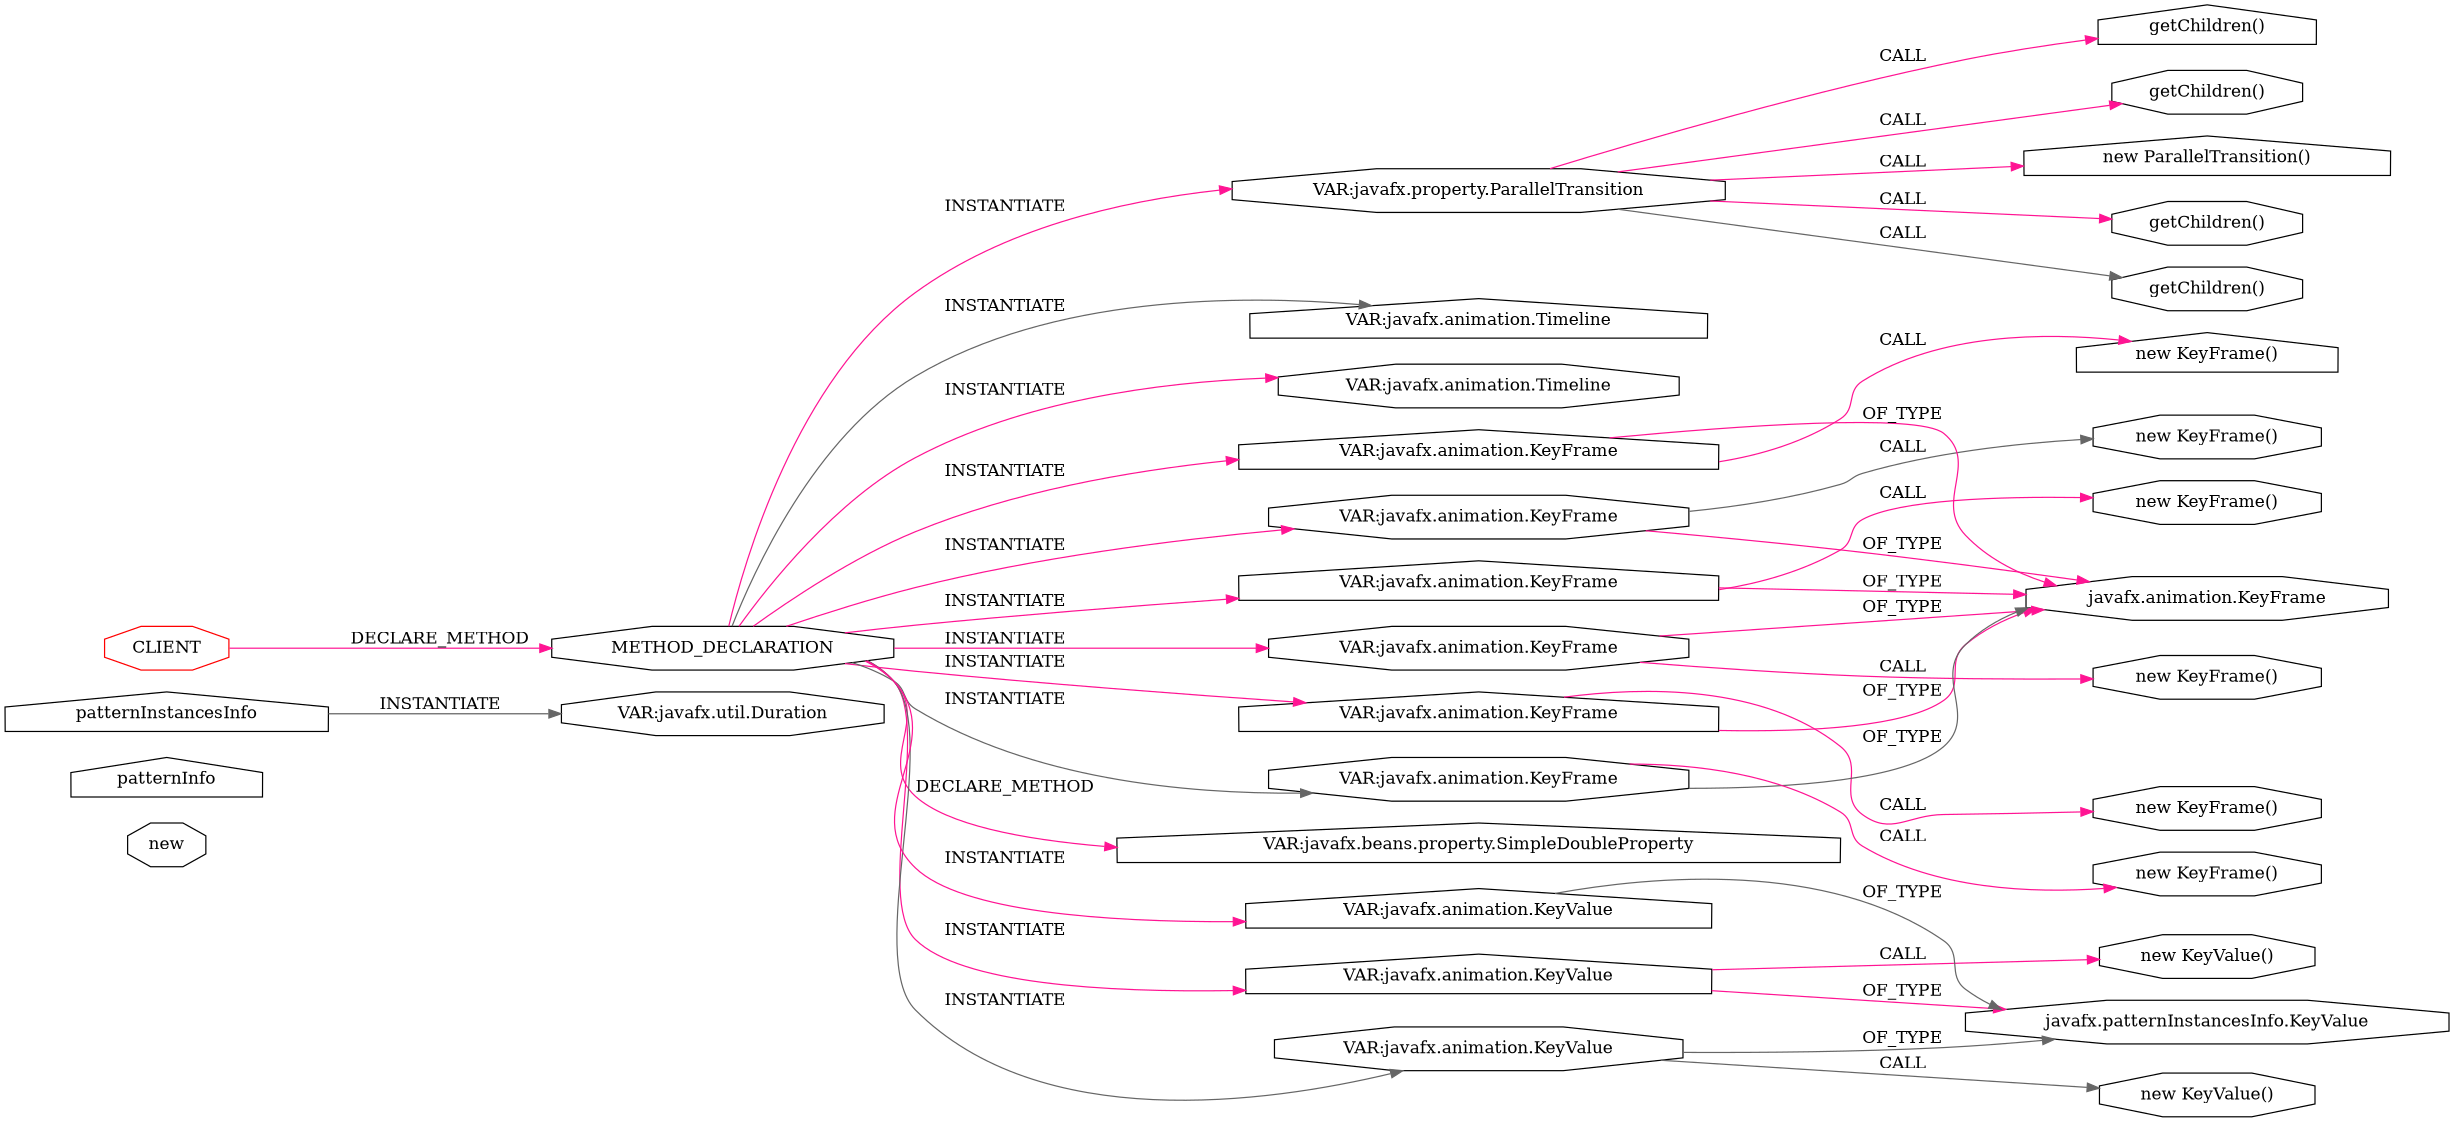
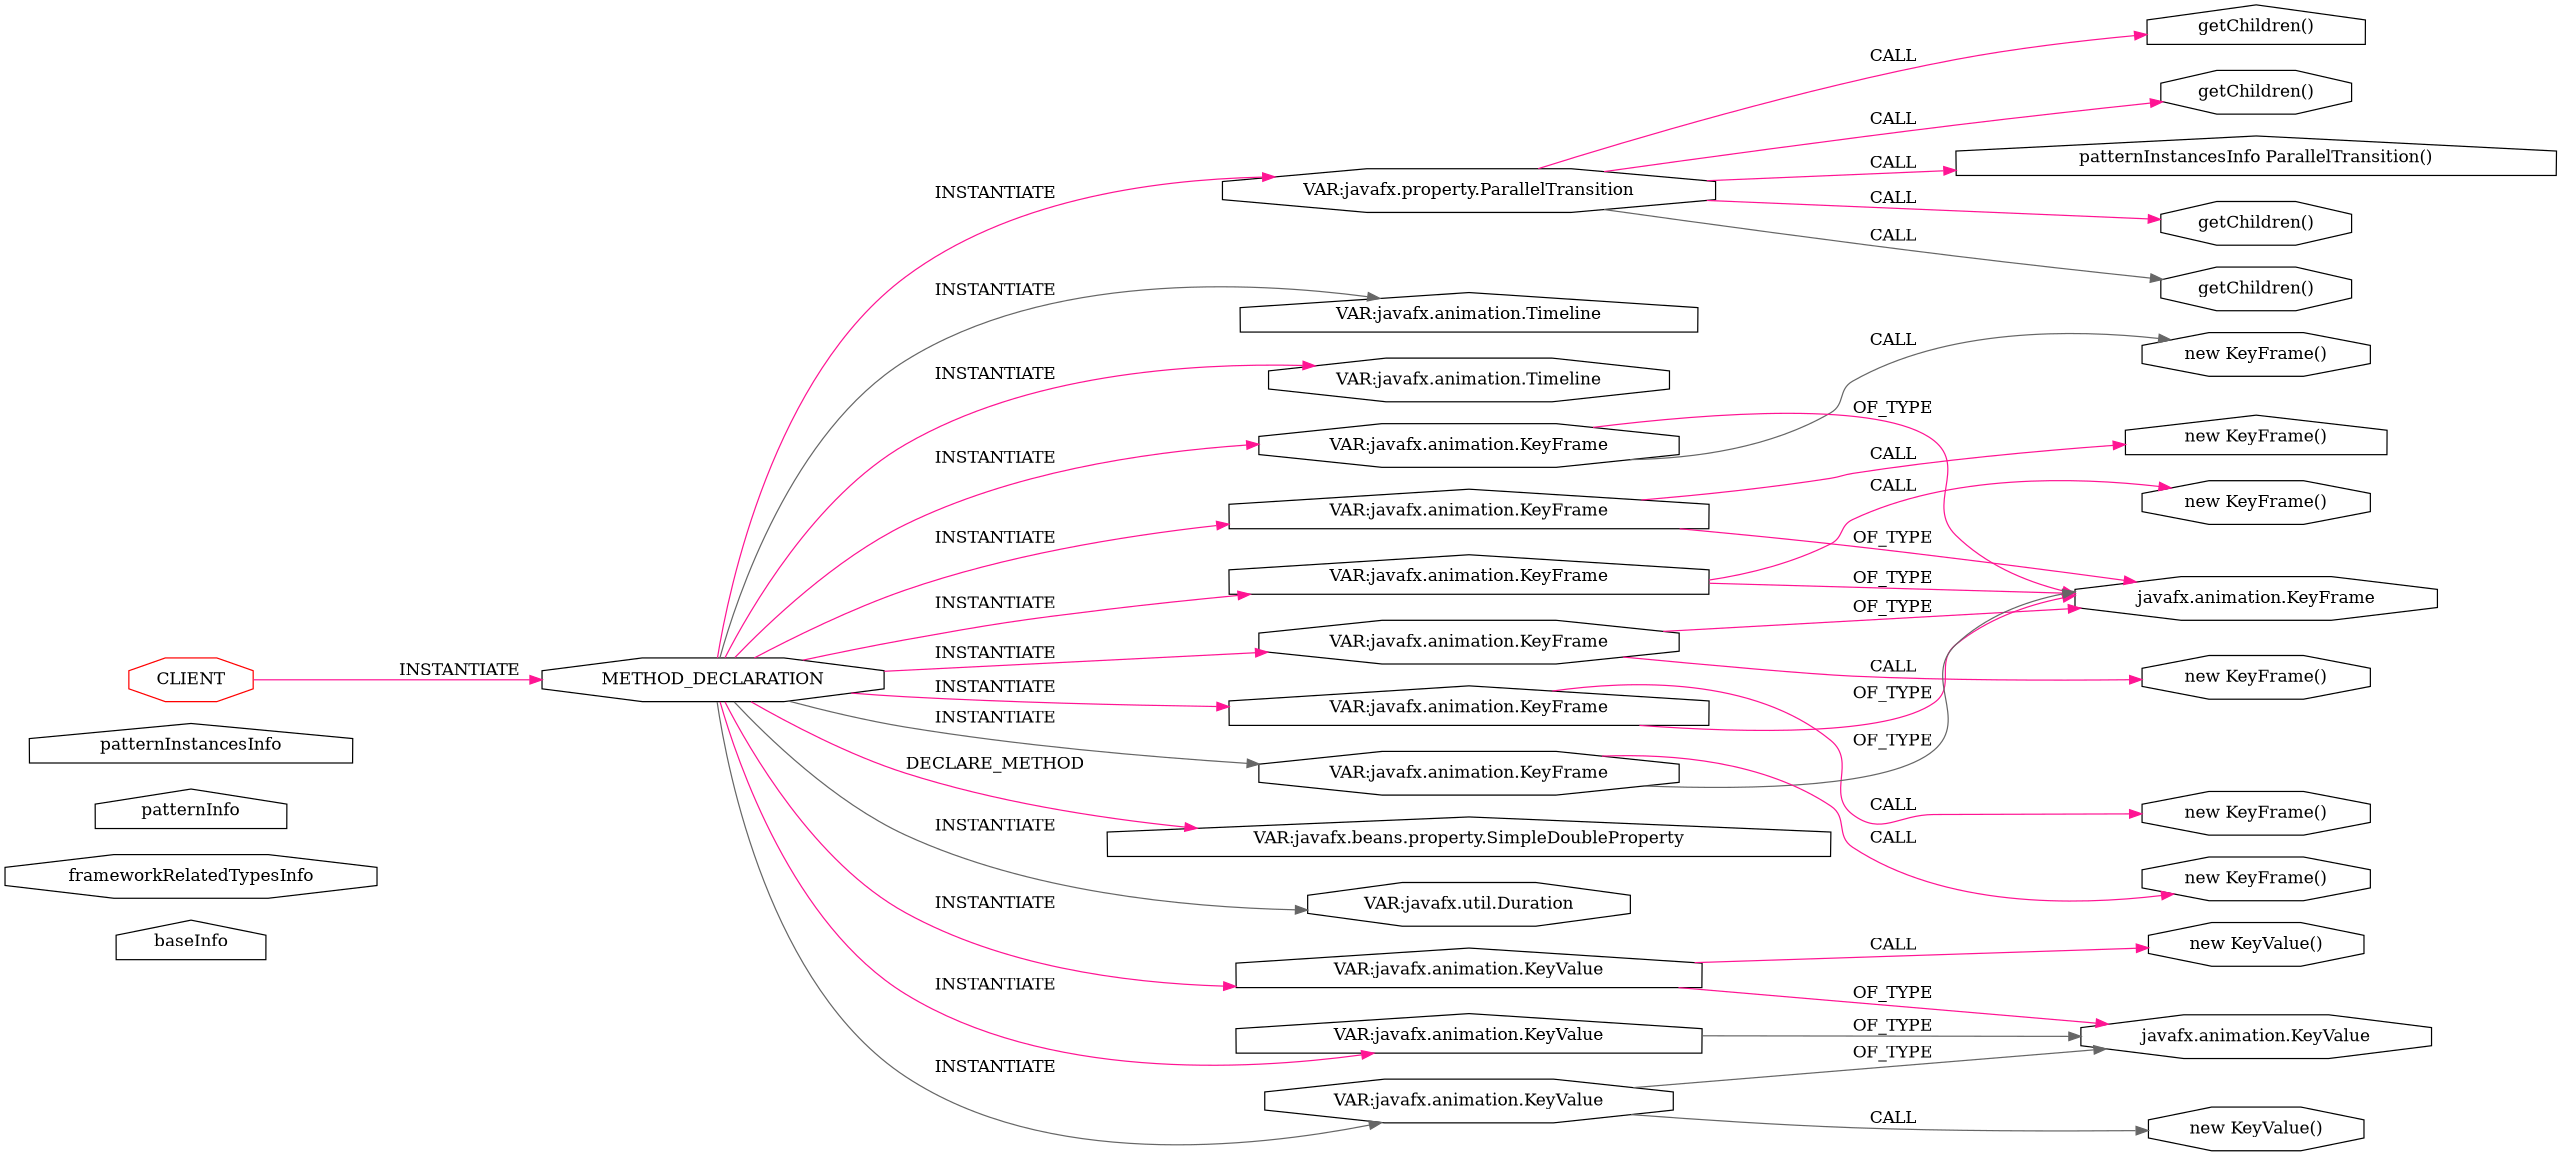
node "new ParallelTransition()": label "new ParallelTransition()" -> "patternInstancesInfo ParallelTransition()"
edge "CLIENT" -> "METHOD_DECLARATION": label "DECLARE_METHOD" -> "INSTANTIATE"
edge "patternInstancesInfo" -> "VAR:javafx.util.Duration": now "METHOD_DECLARATION" -> "VAR:javafx.util.Duration"
node "new": label "new" -> "frameworkRelatedTypesInfo"
node "baseInfo": added
node "javafx.patternInstancesInfo.KeyValue": label "javafx.patternInstancesInfo.KeyValue" -> "javafx.animation.KeyValue"
